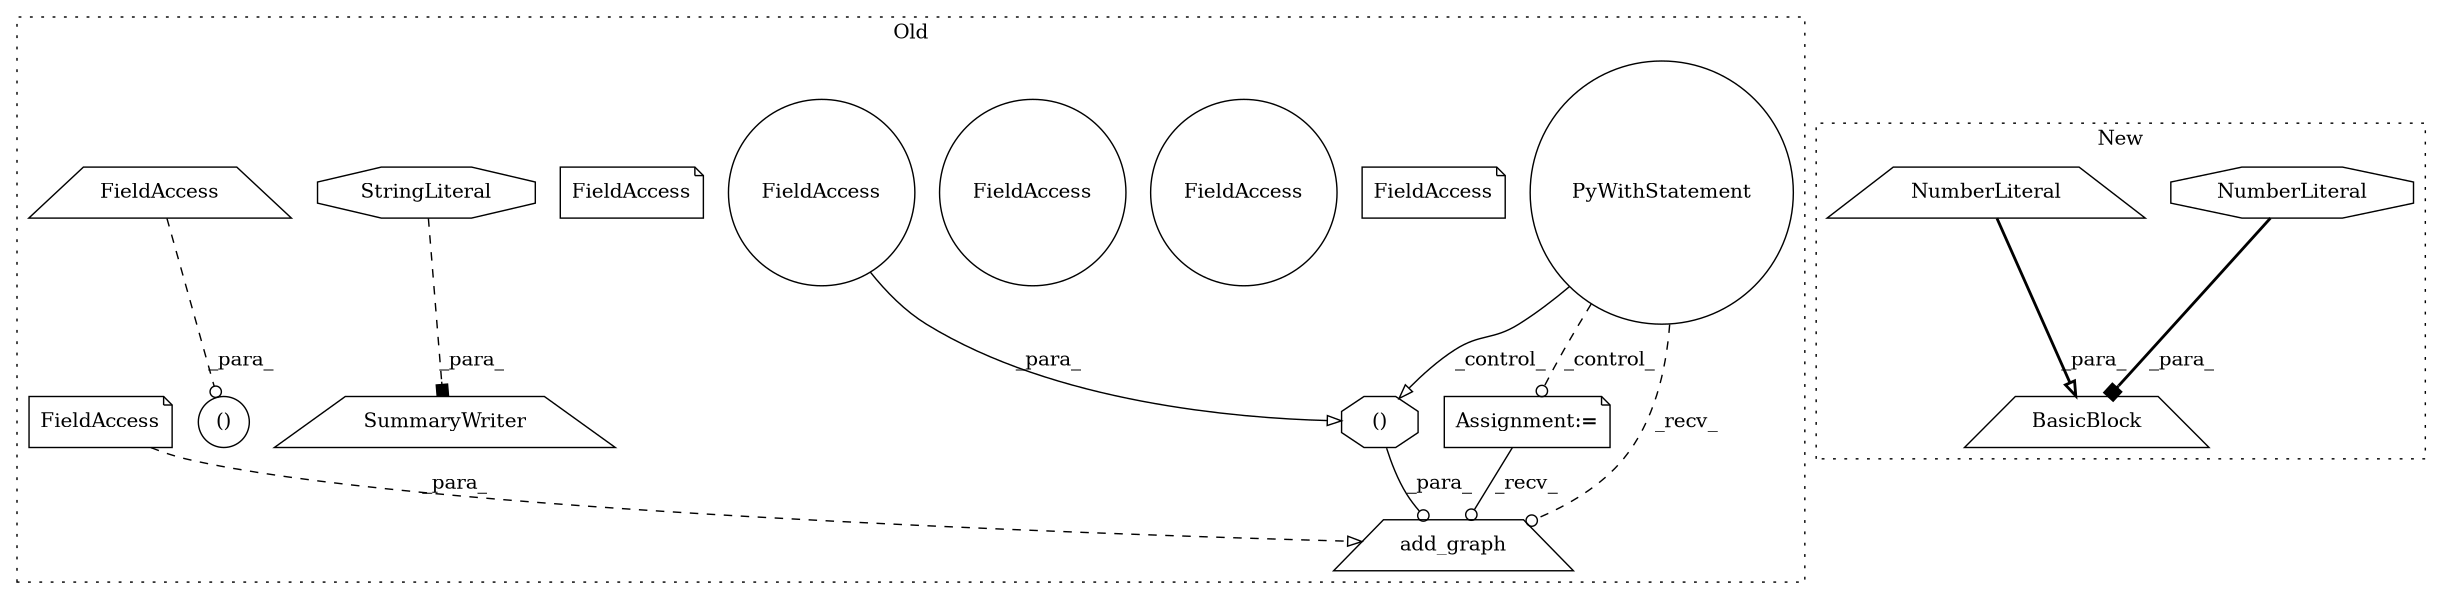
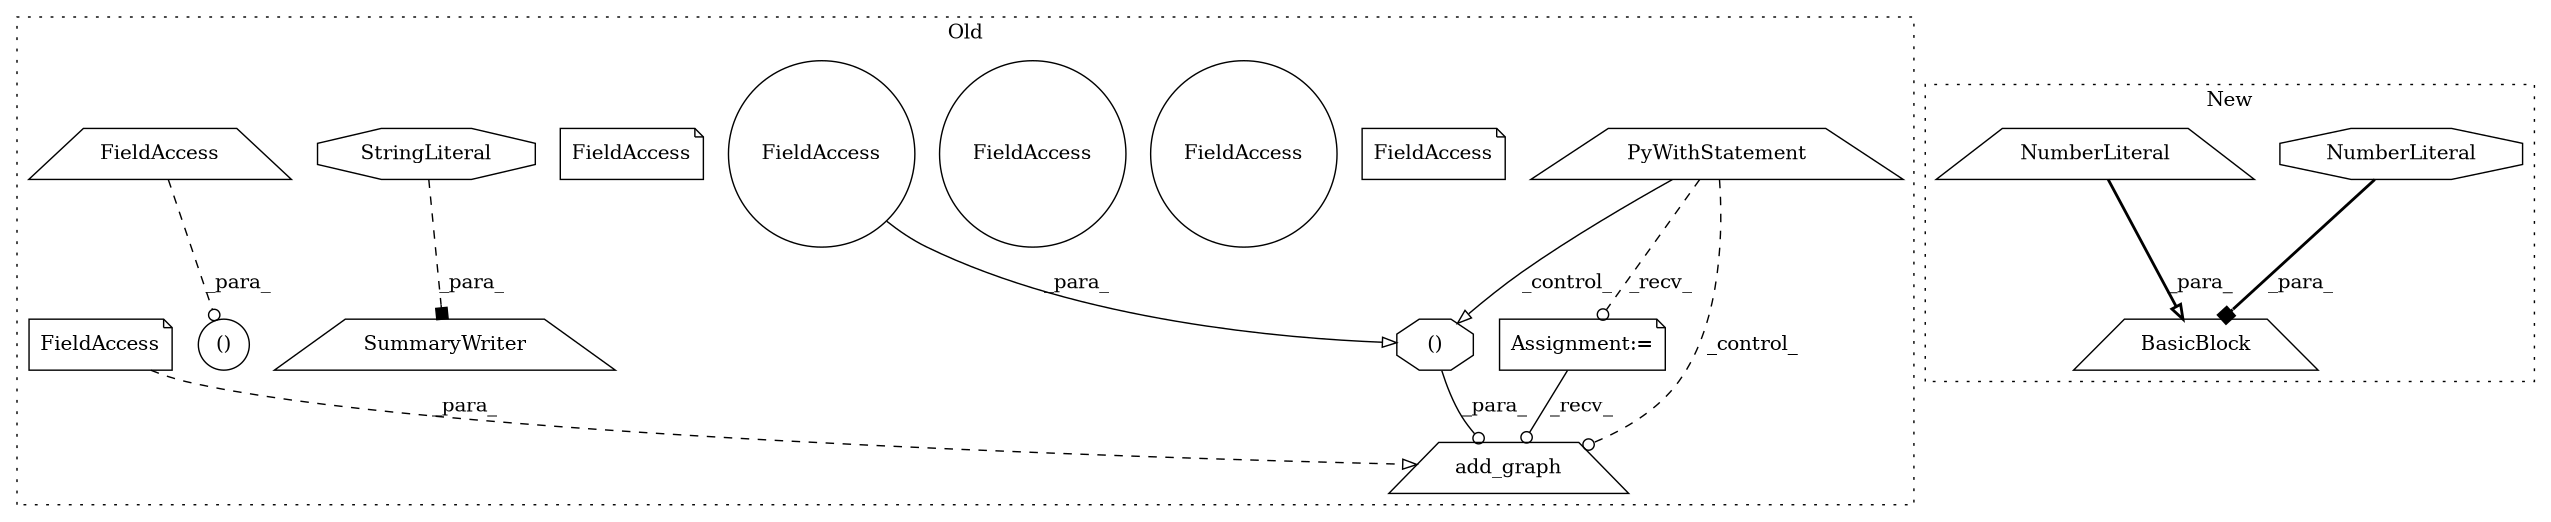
node "PyWithStatement": shape circle -> trapezium
edge "PyWithStatement" -> "Assignment:=": label "_control_" -> "_recv_"
edge "PyWithStatement" -> "add_graph": label "_recv_" -> "_control_"
